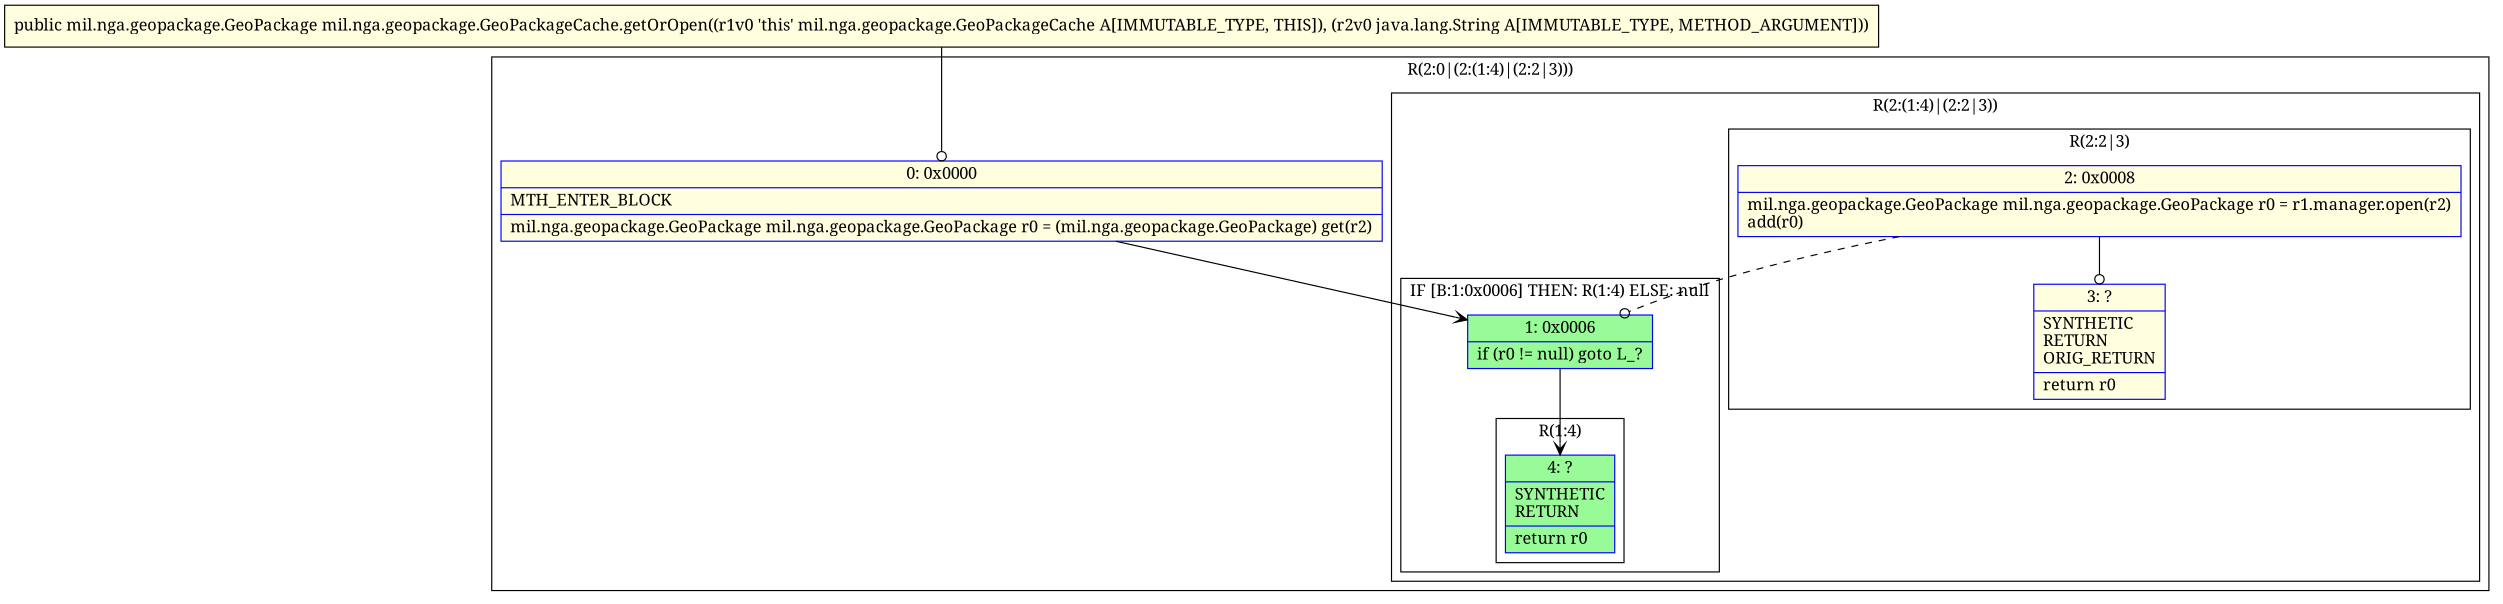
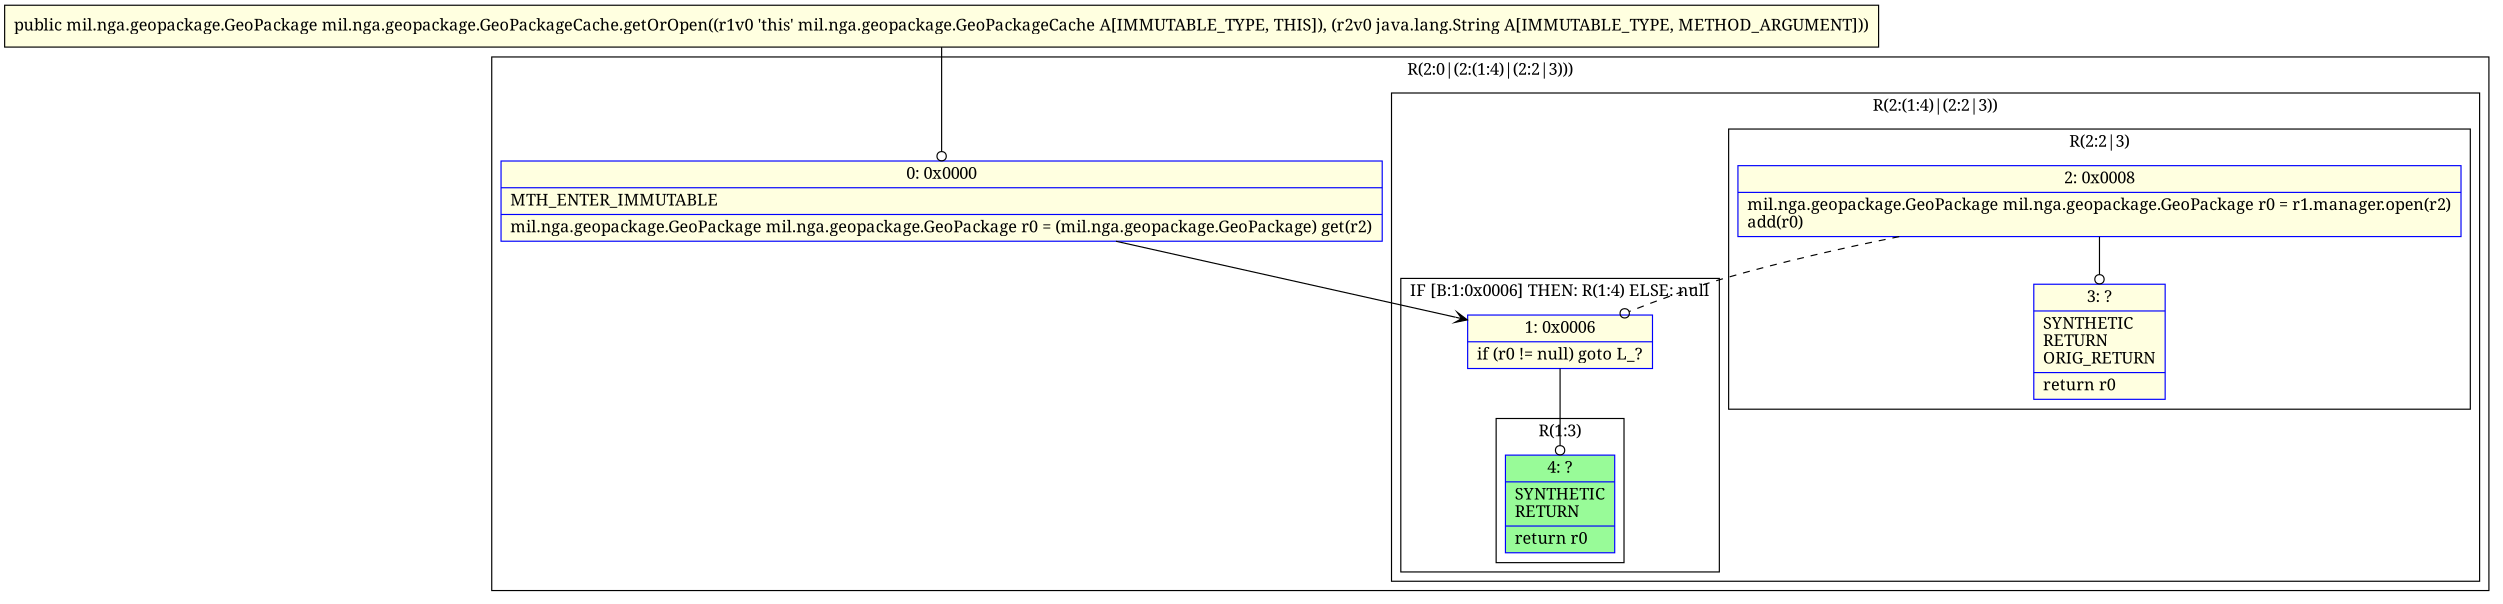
node "0: 0x0000": text "MTH_ENTER_BLOCK" -> "MTH_ENTER_IMMUTABLE"
node "1: 0x0006": fillcolor palegreen -> lightyellow
edge "1: 0x0006" -> "4: ?": arrowhead vee -> odot
cluster "R(1:4)": label "R(1:4)" -> "R(1:3)"
